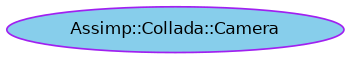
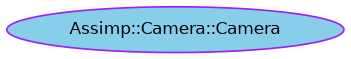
node "Assimp::Collada::Camera": label "Assimp::Collada::Camera" -> "Assimp::Camera::Camera"
